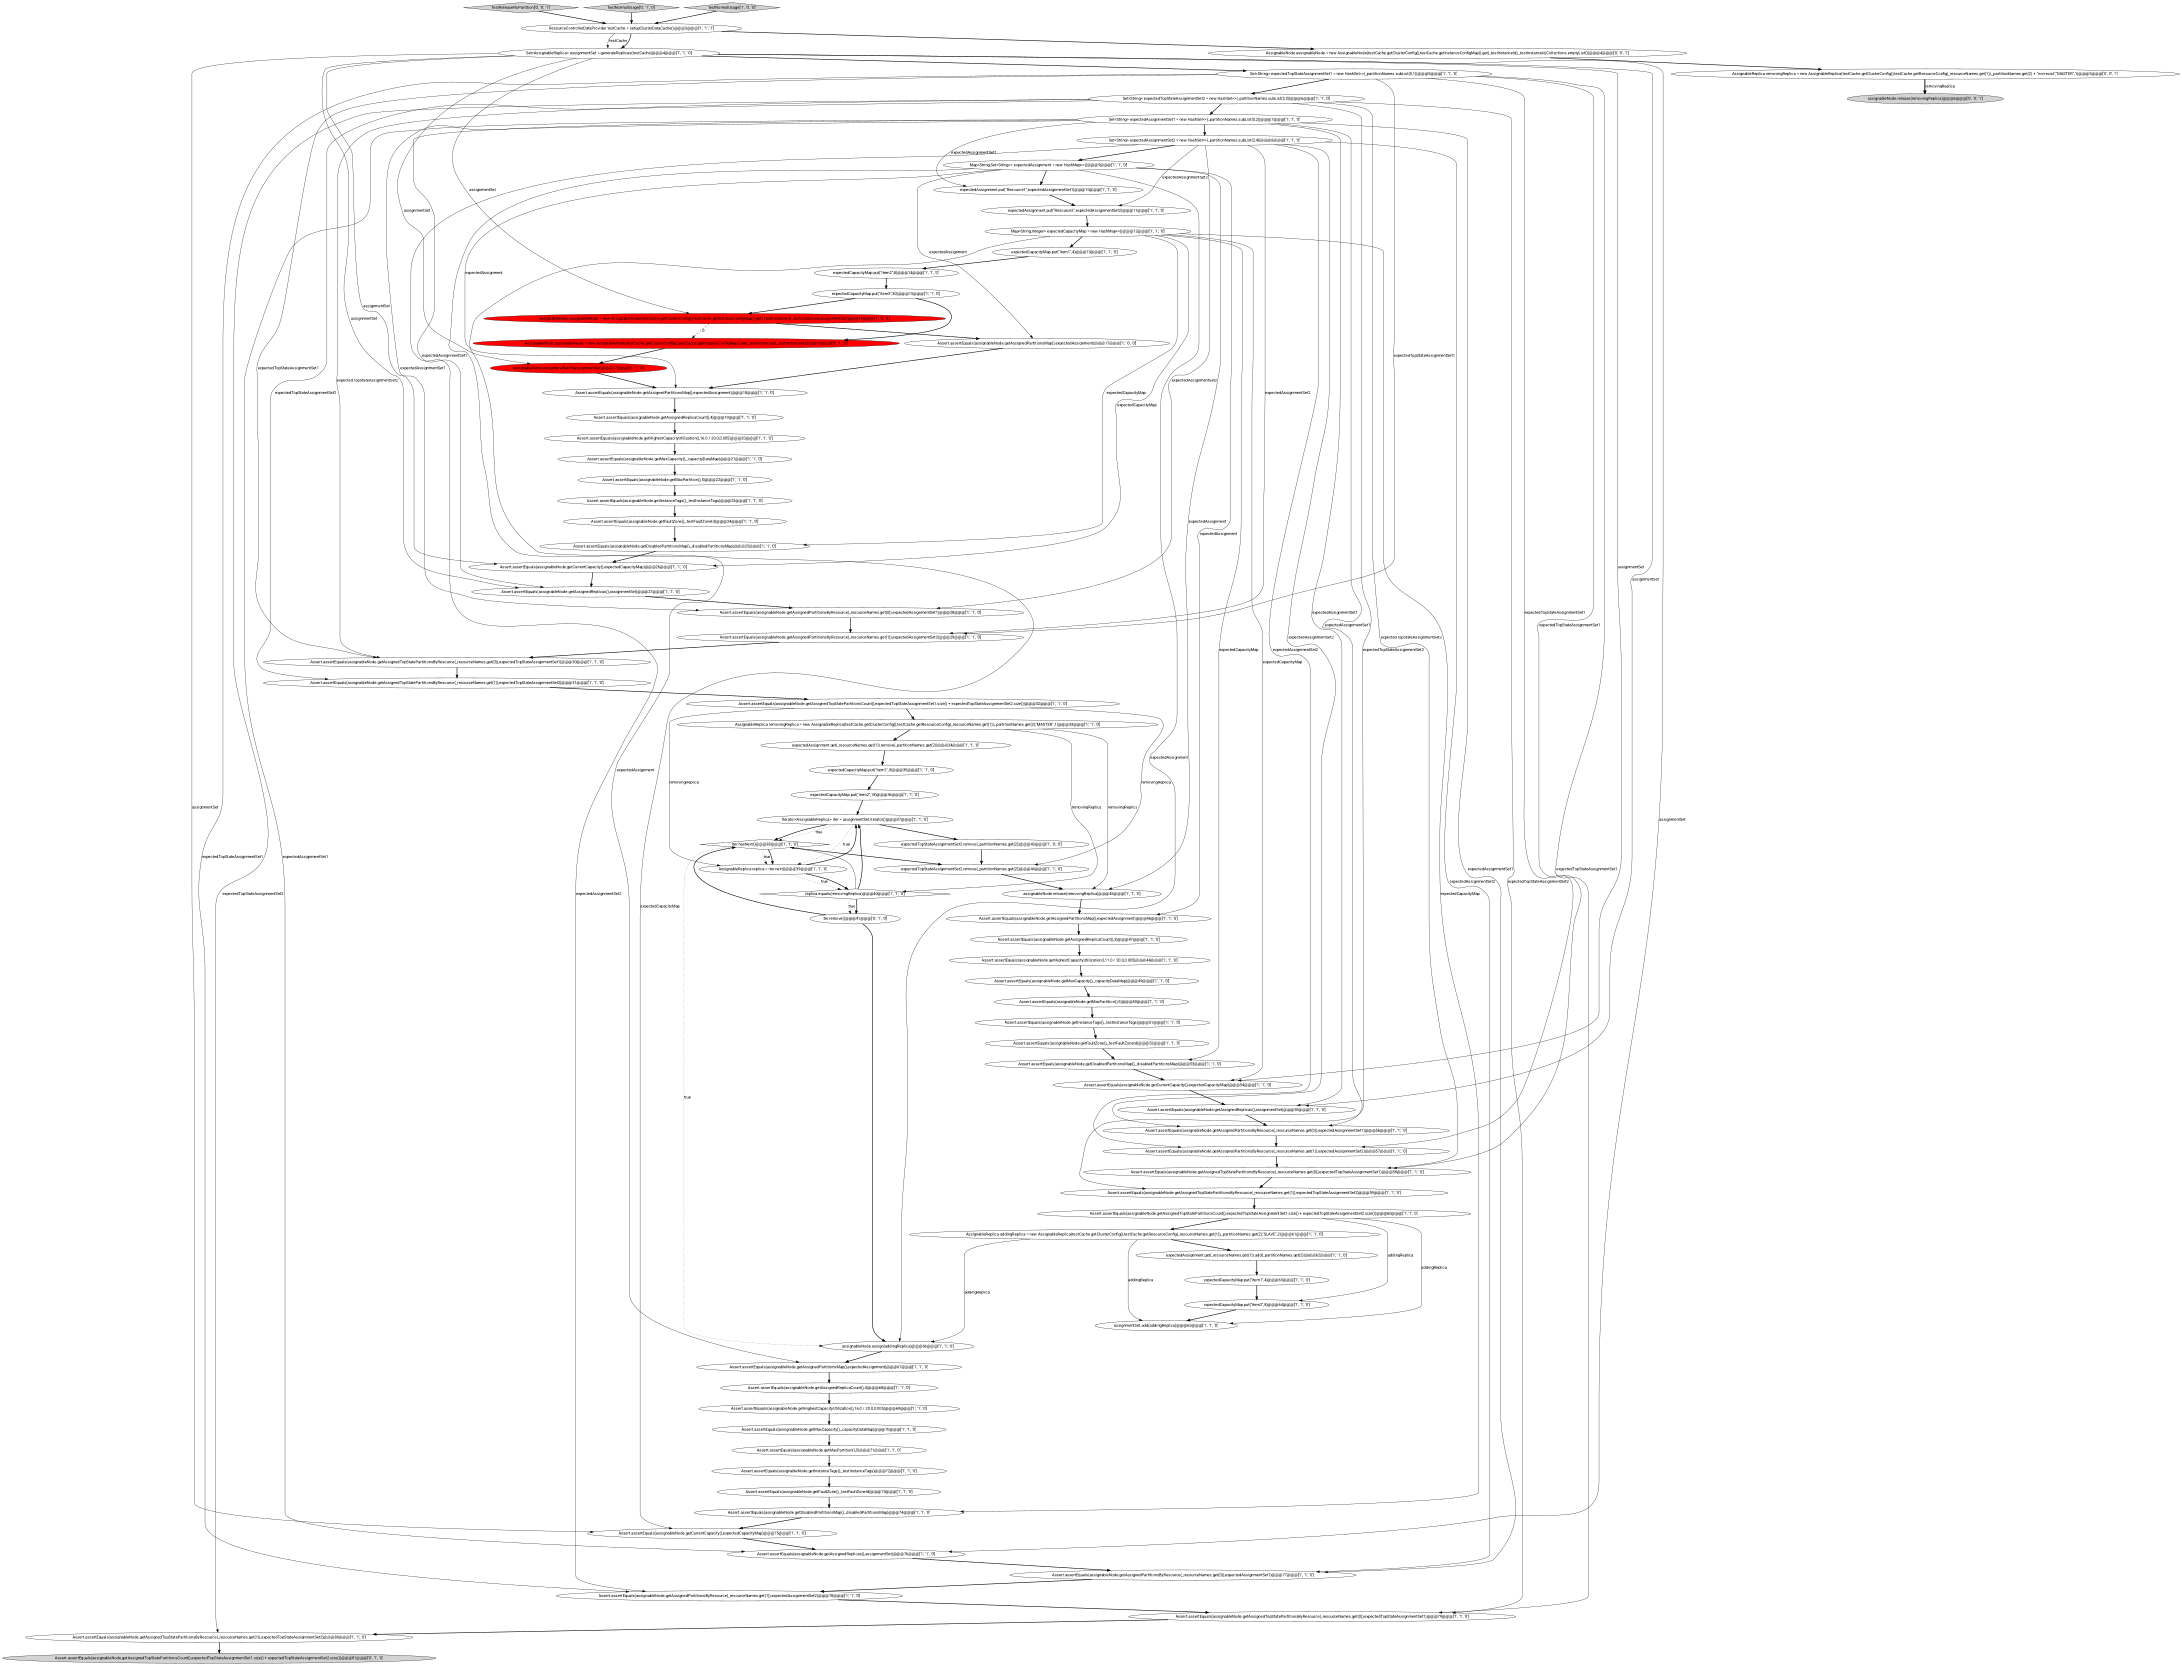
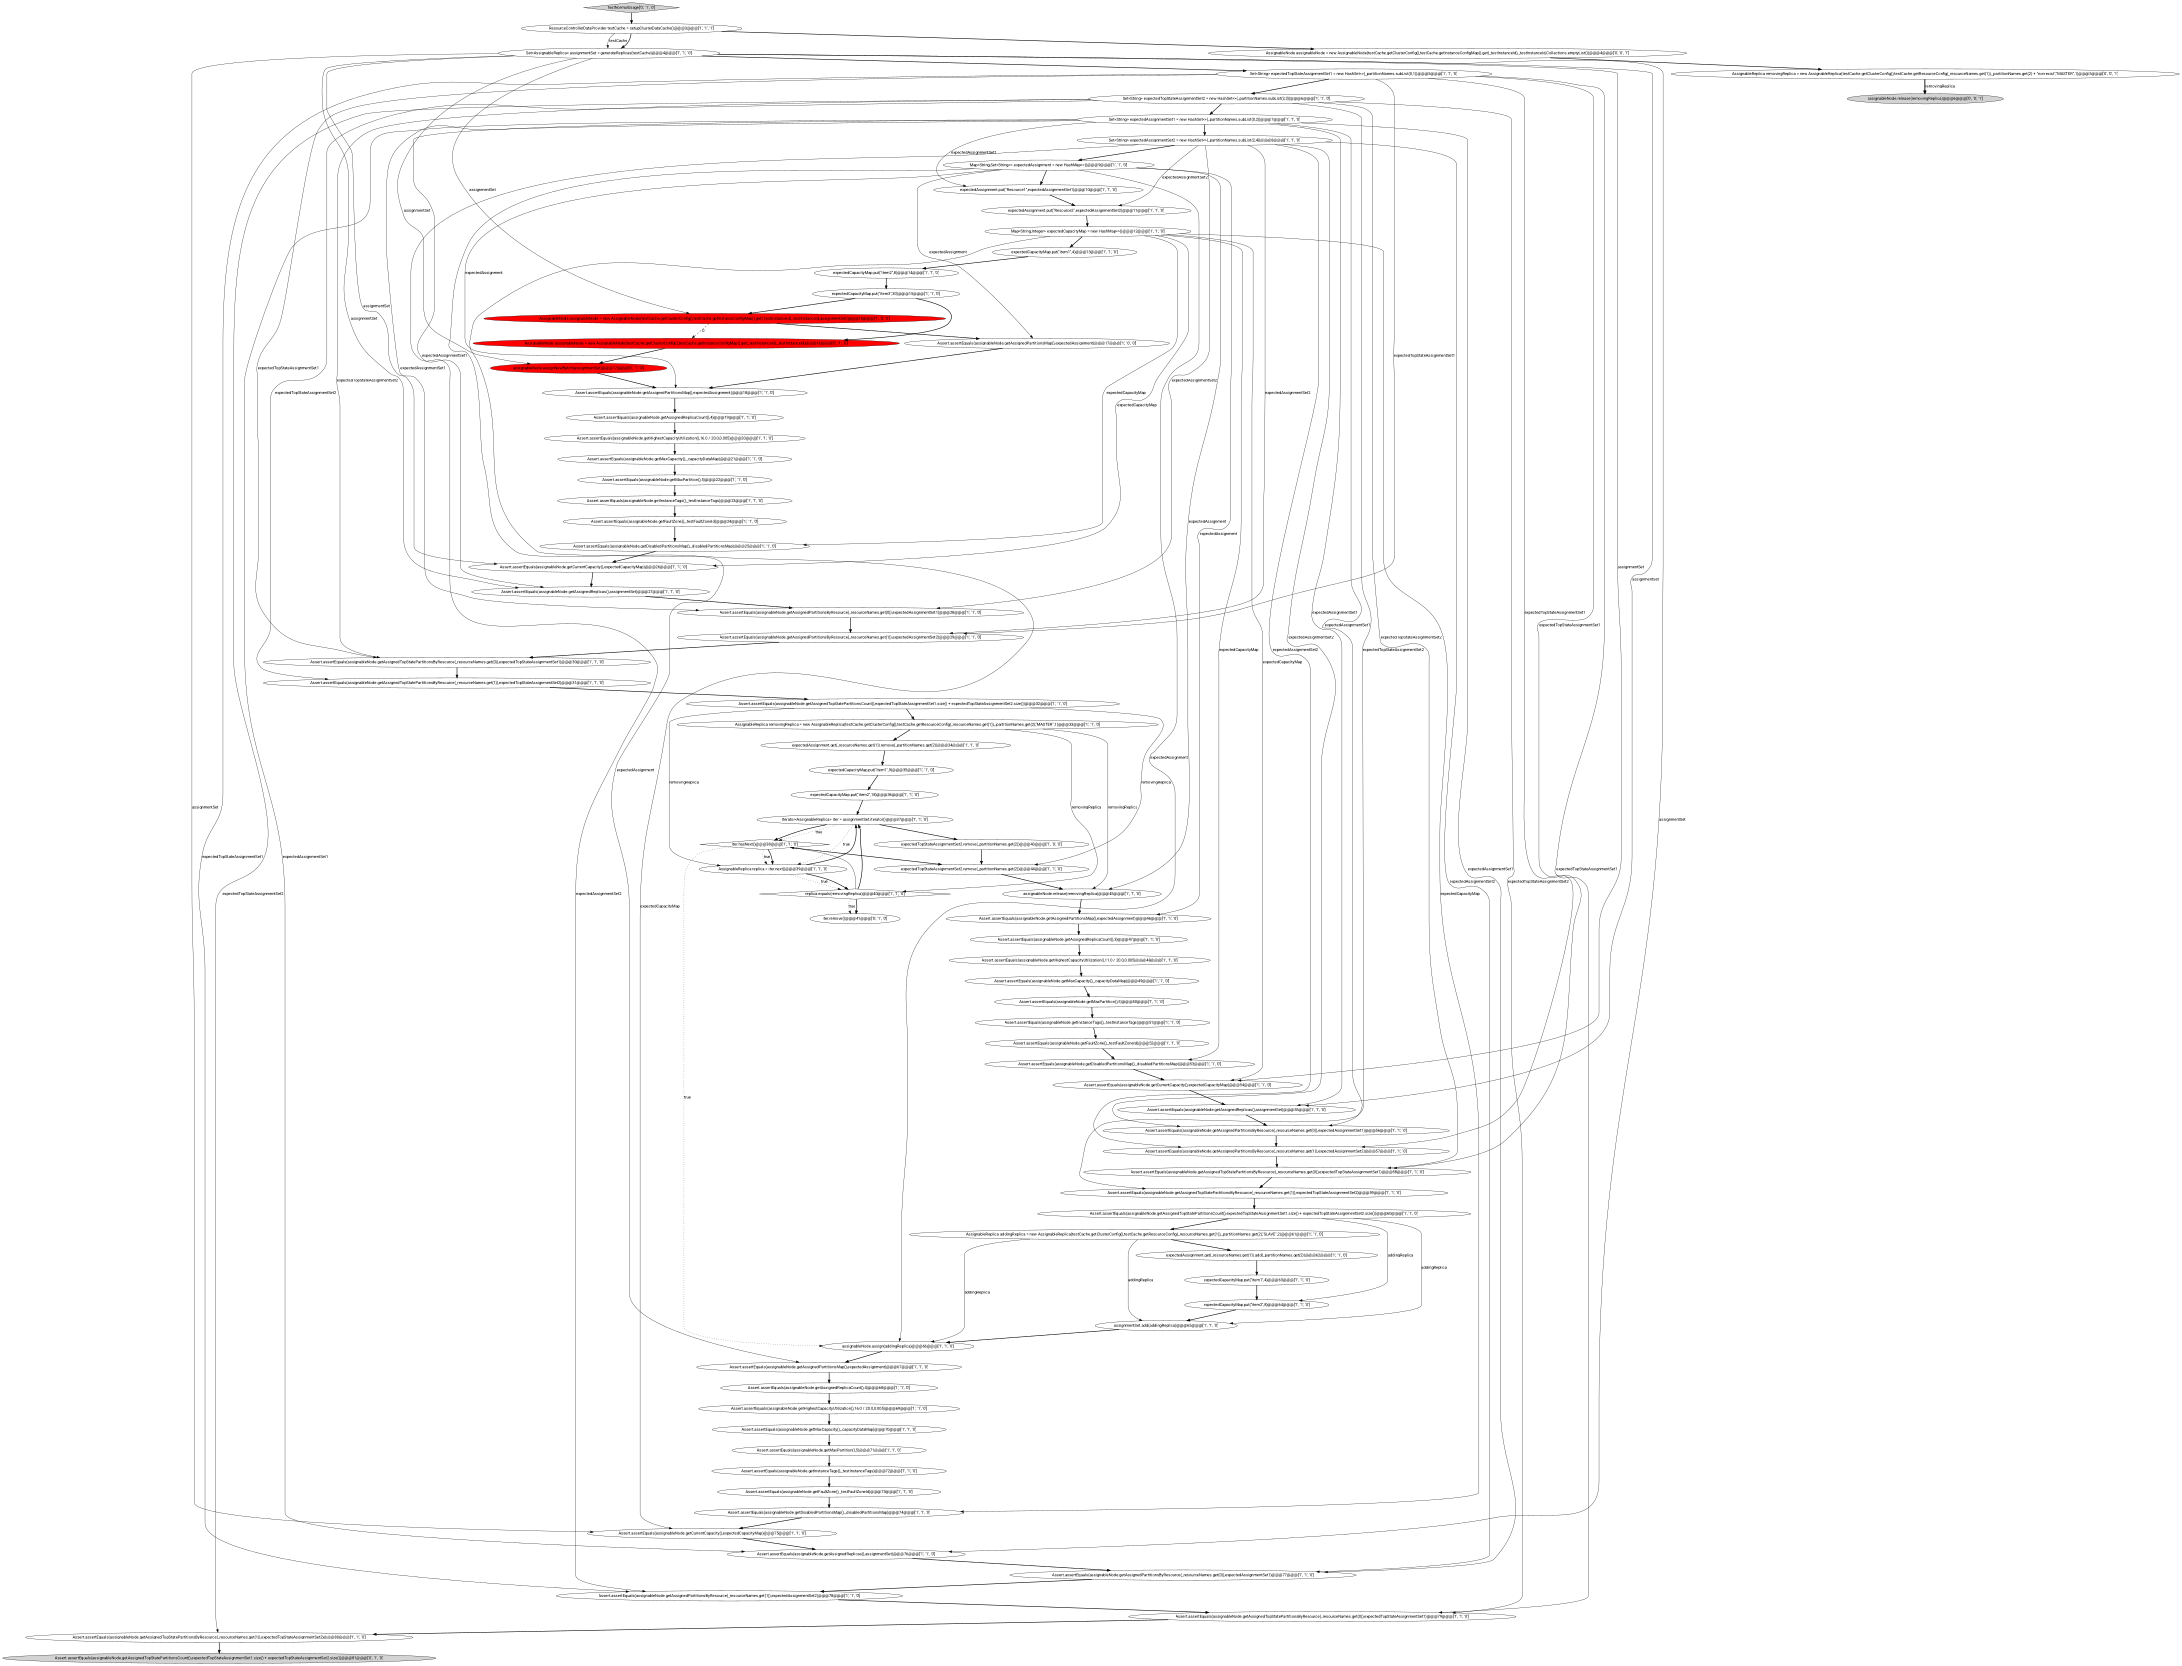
node "testReleaseNoPartition['0', '0', '1']": removed
node "testNormalUsage['1', '0', '0']": removed
edge "iter.remove()@@@41@@@['0', '1', '0']" -> "iter.hasNext()@@@38@@@['1', '1', '0']": removed
edge "iter.remove()@@@41@@@['0', '1', '0']" -> "assignableNode.assign(addingReplica)@@@66@@@['1', '1', '0']": now "assignmentSet.add(addingReplica)@@@65@@@['1', '1', '0']" -> "assignableNode.assign(addingReplica)@@@66@@@['1', '1', '0']"
